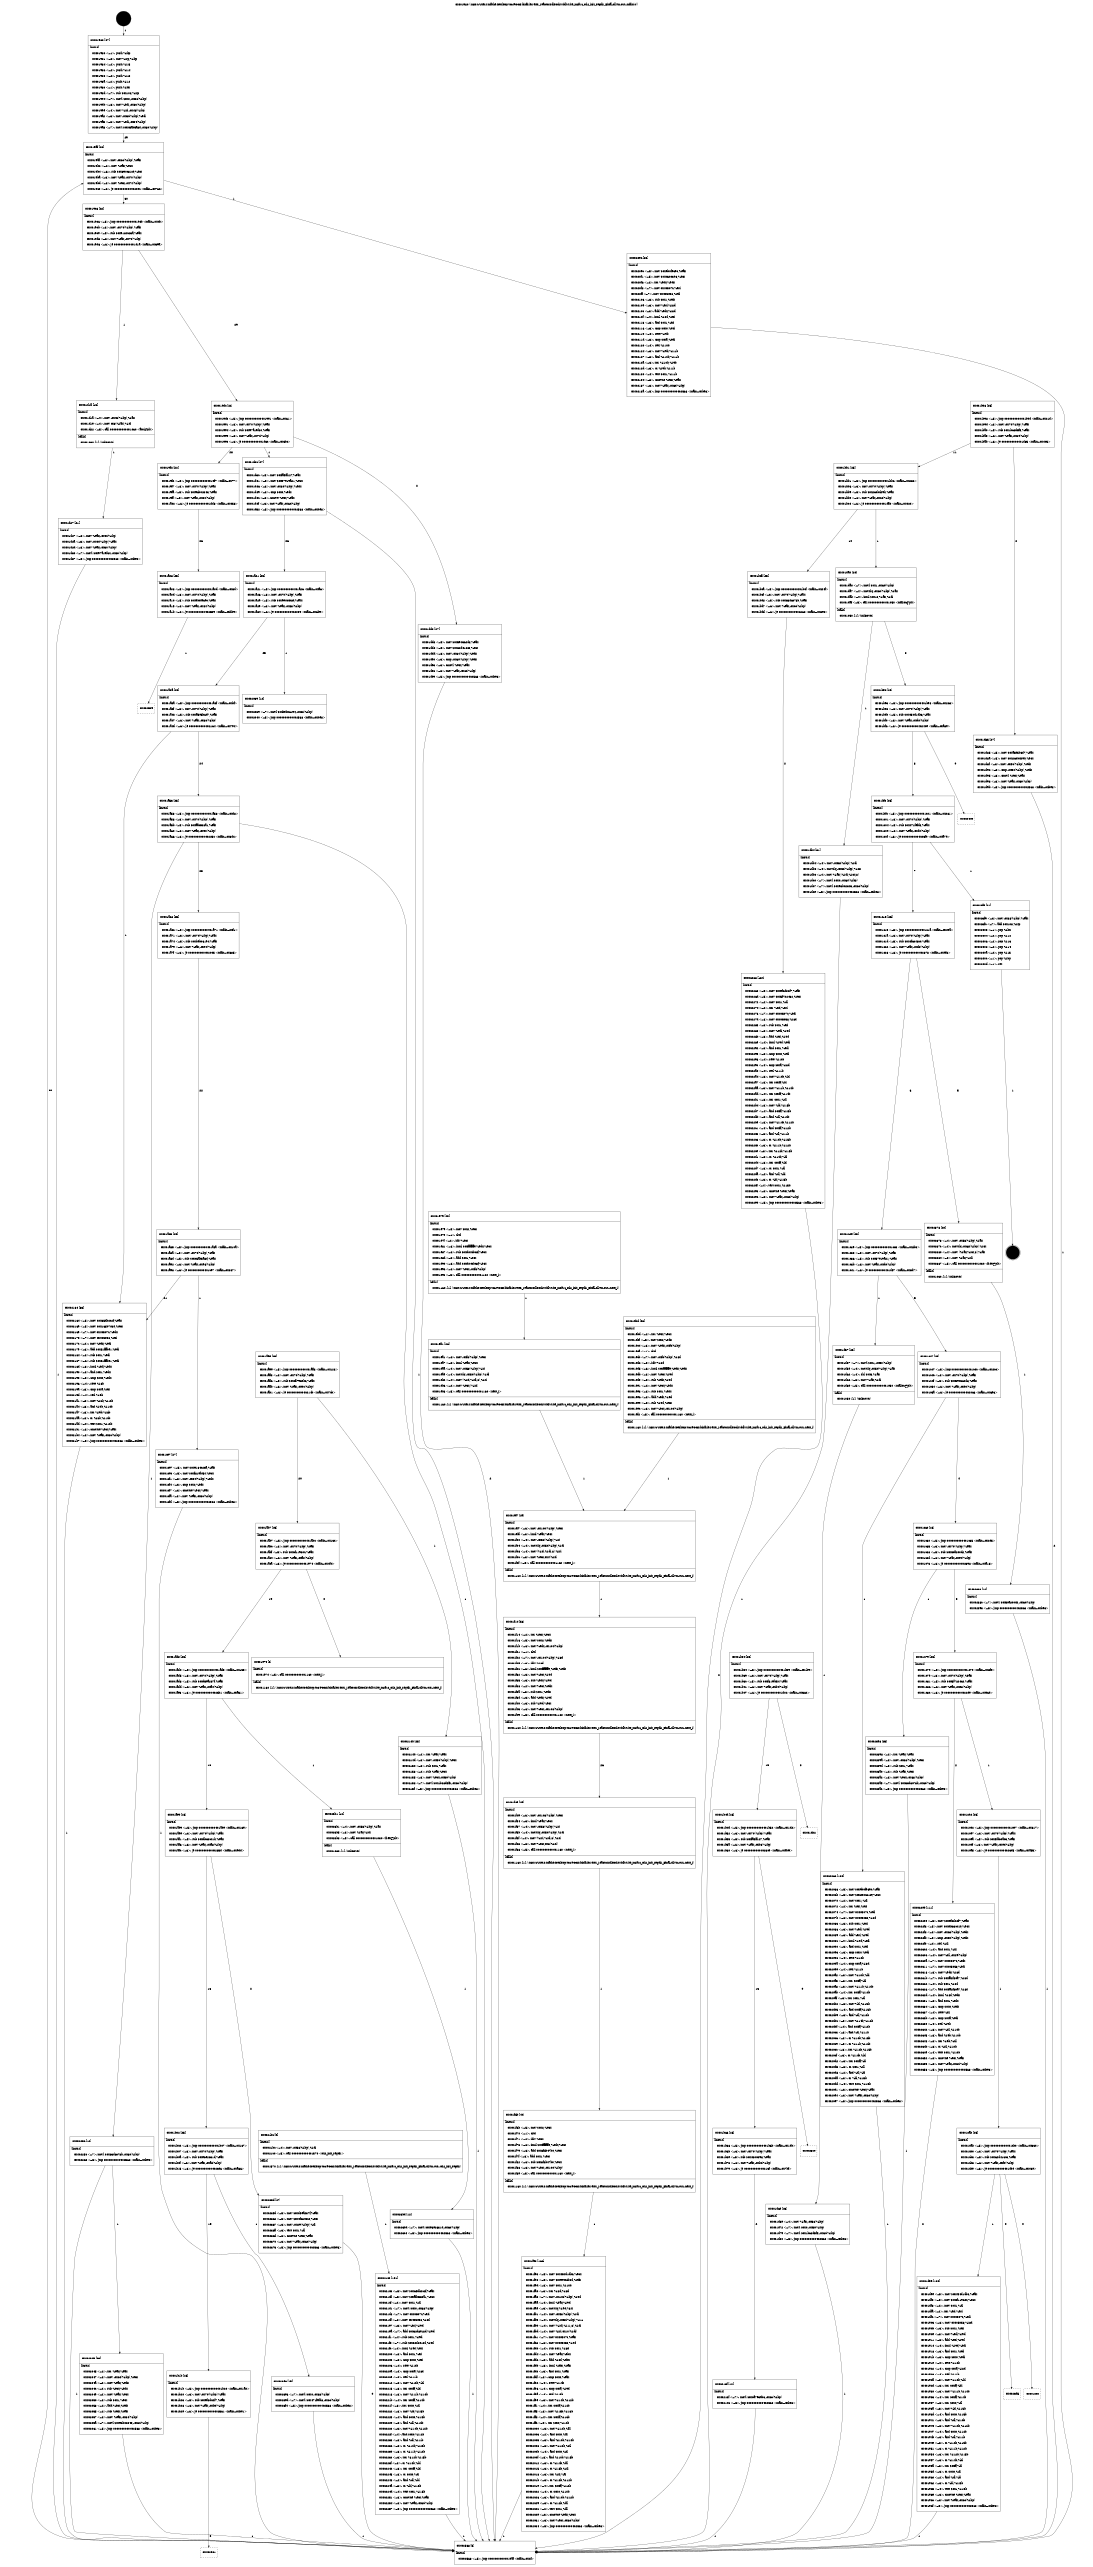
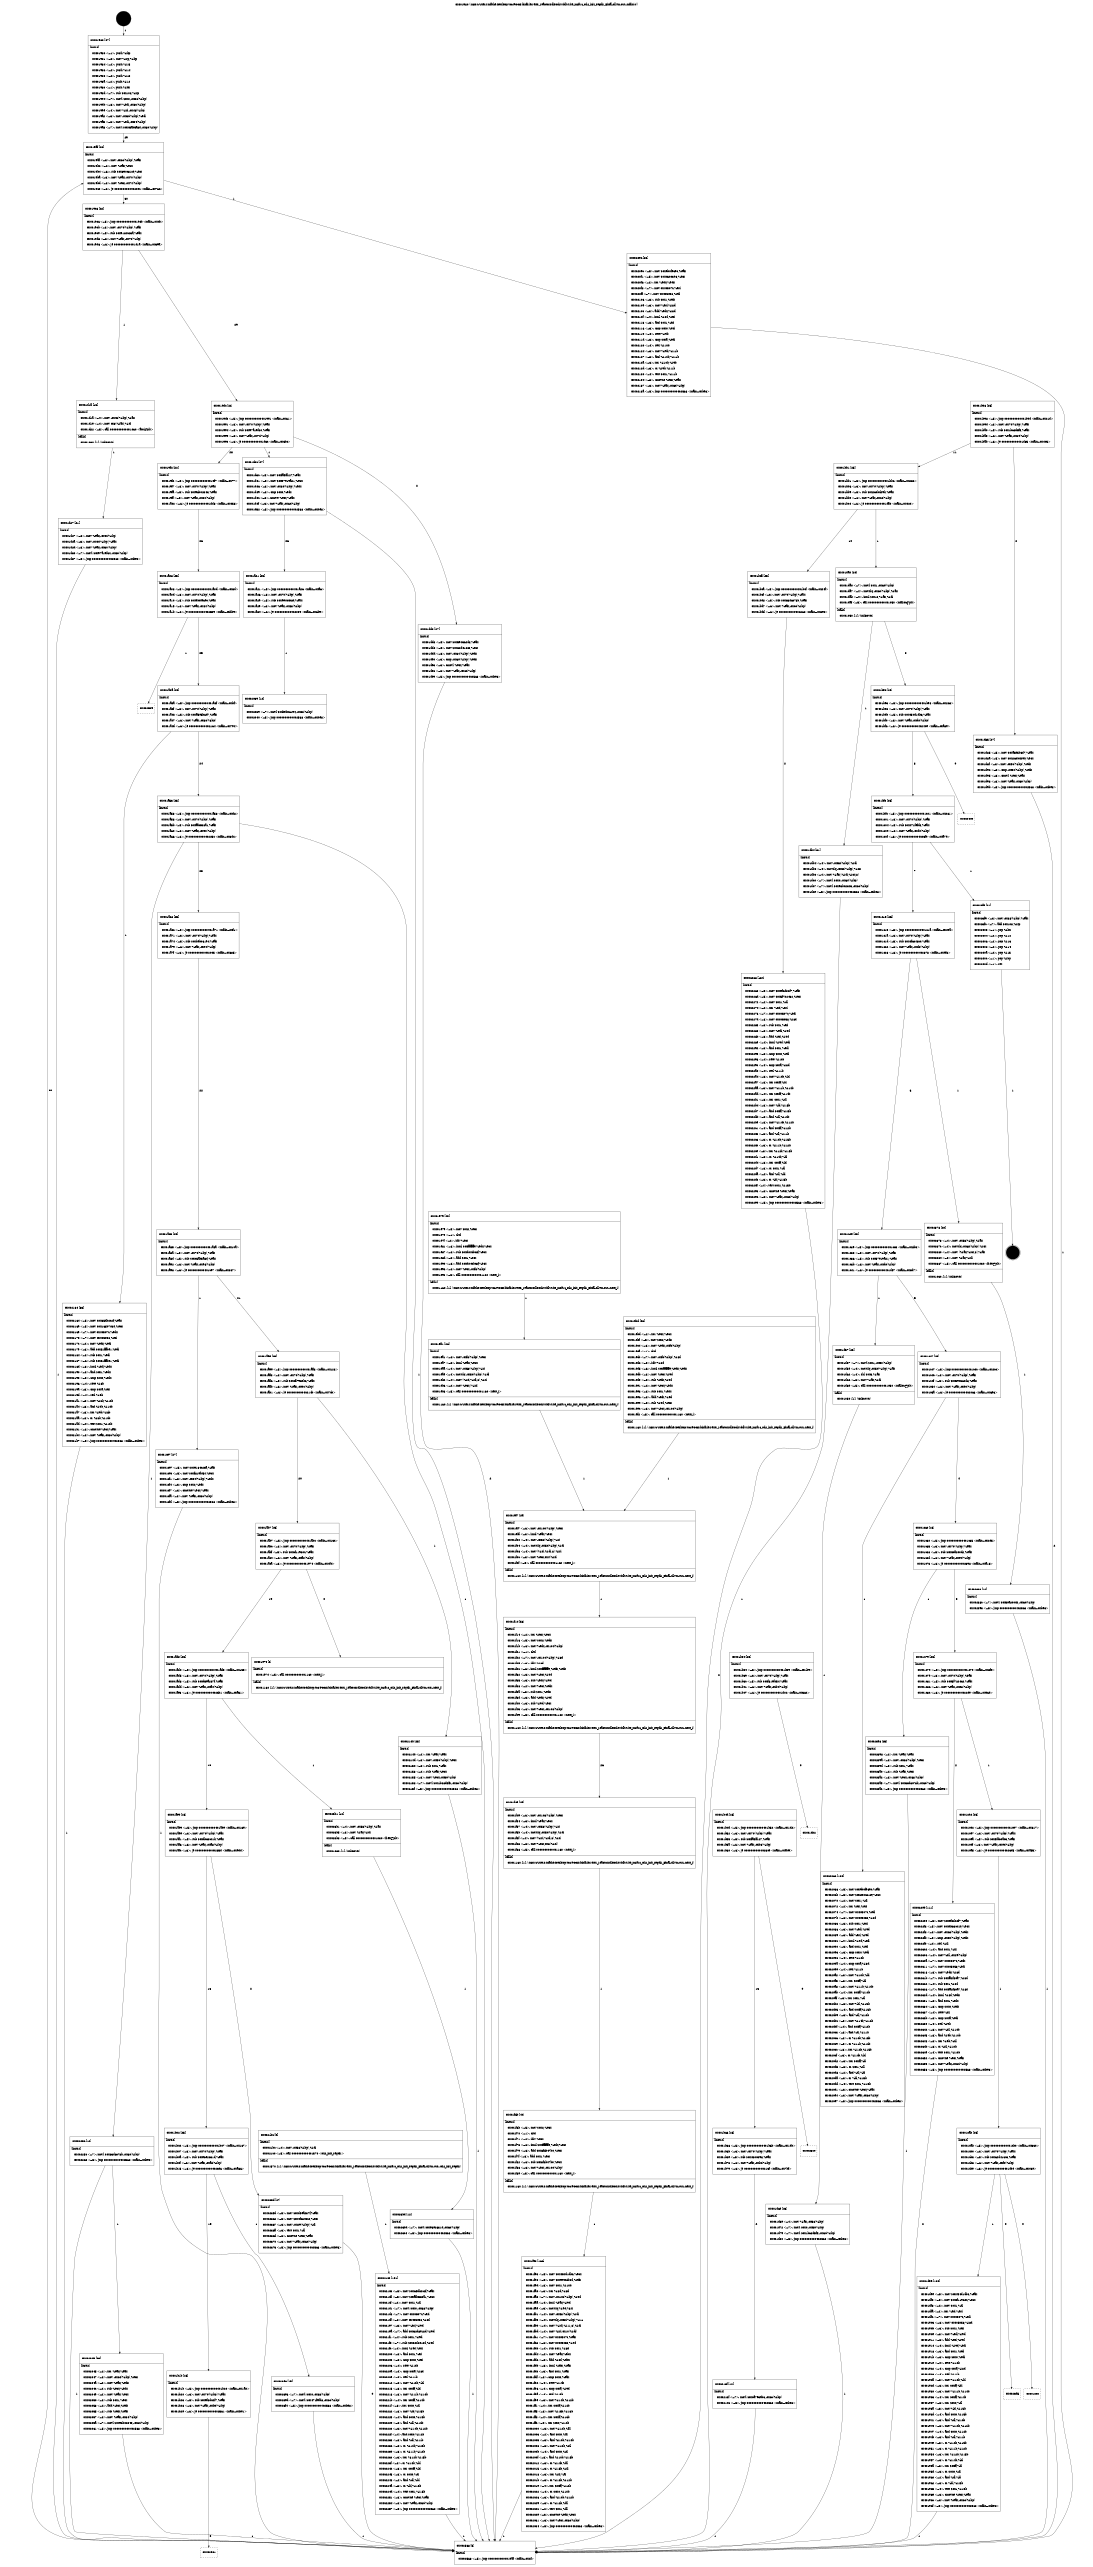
edge "0x401a21 [25]" -> "0x401a3a [25]": now "0x401a08 [25]" -> "0x401a3a [25]"
edge "0x401c15 [25]" -> "0x402378 [20]": label " 5" -> " 1"
edge "0x401a85 [25]" -> "0x402164 [88]": now "0x401a85 [25]" -> "0x401a9e [25]"
edge "0x401b34 [25]" -> "0x401b4d [25]": removed, label "15"
edge "0x402066 [134]" -> "0x402568 [5]": removed, label "1"
